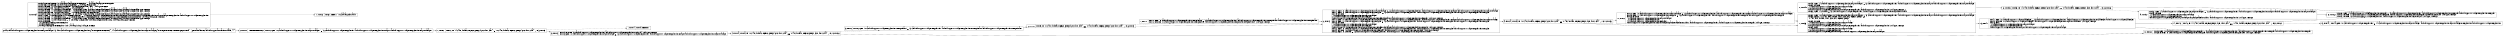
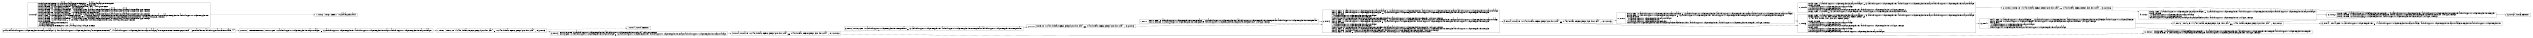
node "23: 0x008a": added
